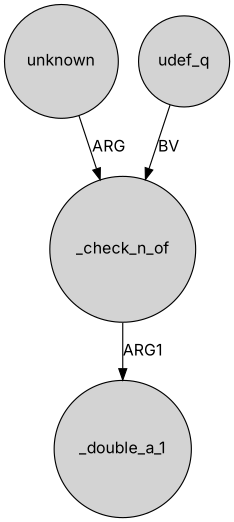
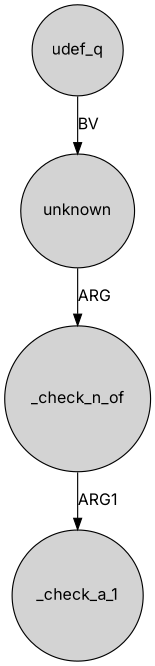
edge "udef_q" -> "_check_n_of": now "udef_q" -> "unknown"
node "_double_a_1": label "_double_a_1" -> "_check_a_1"
